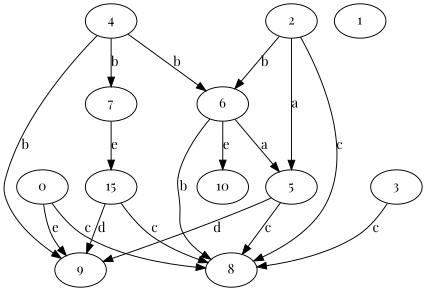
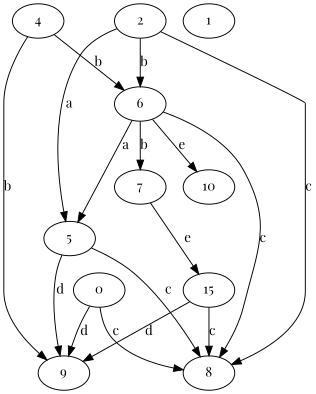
edge "4" -> "7": now "6" -> "7"
edge "6" -> "8": label "b" -> "c"
node "3": removed
edge "0" -> "9": label "e" -> "d"
